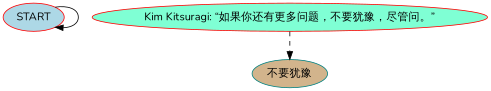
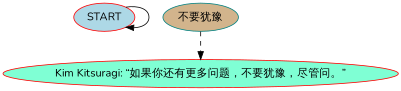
edge "Kim Kitsuragi: “如果你还有更多问题，不要犹豫，尽管问。”" -> "不要犹豫": reversed
